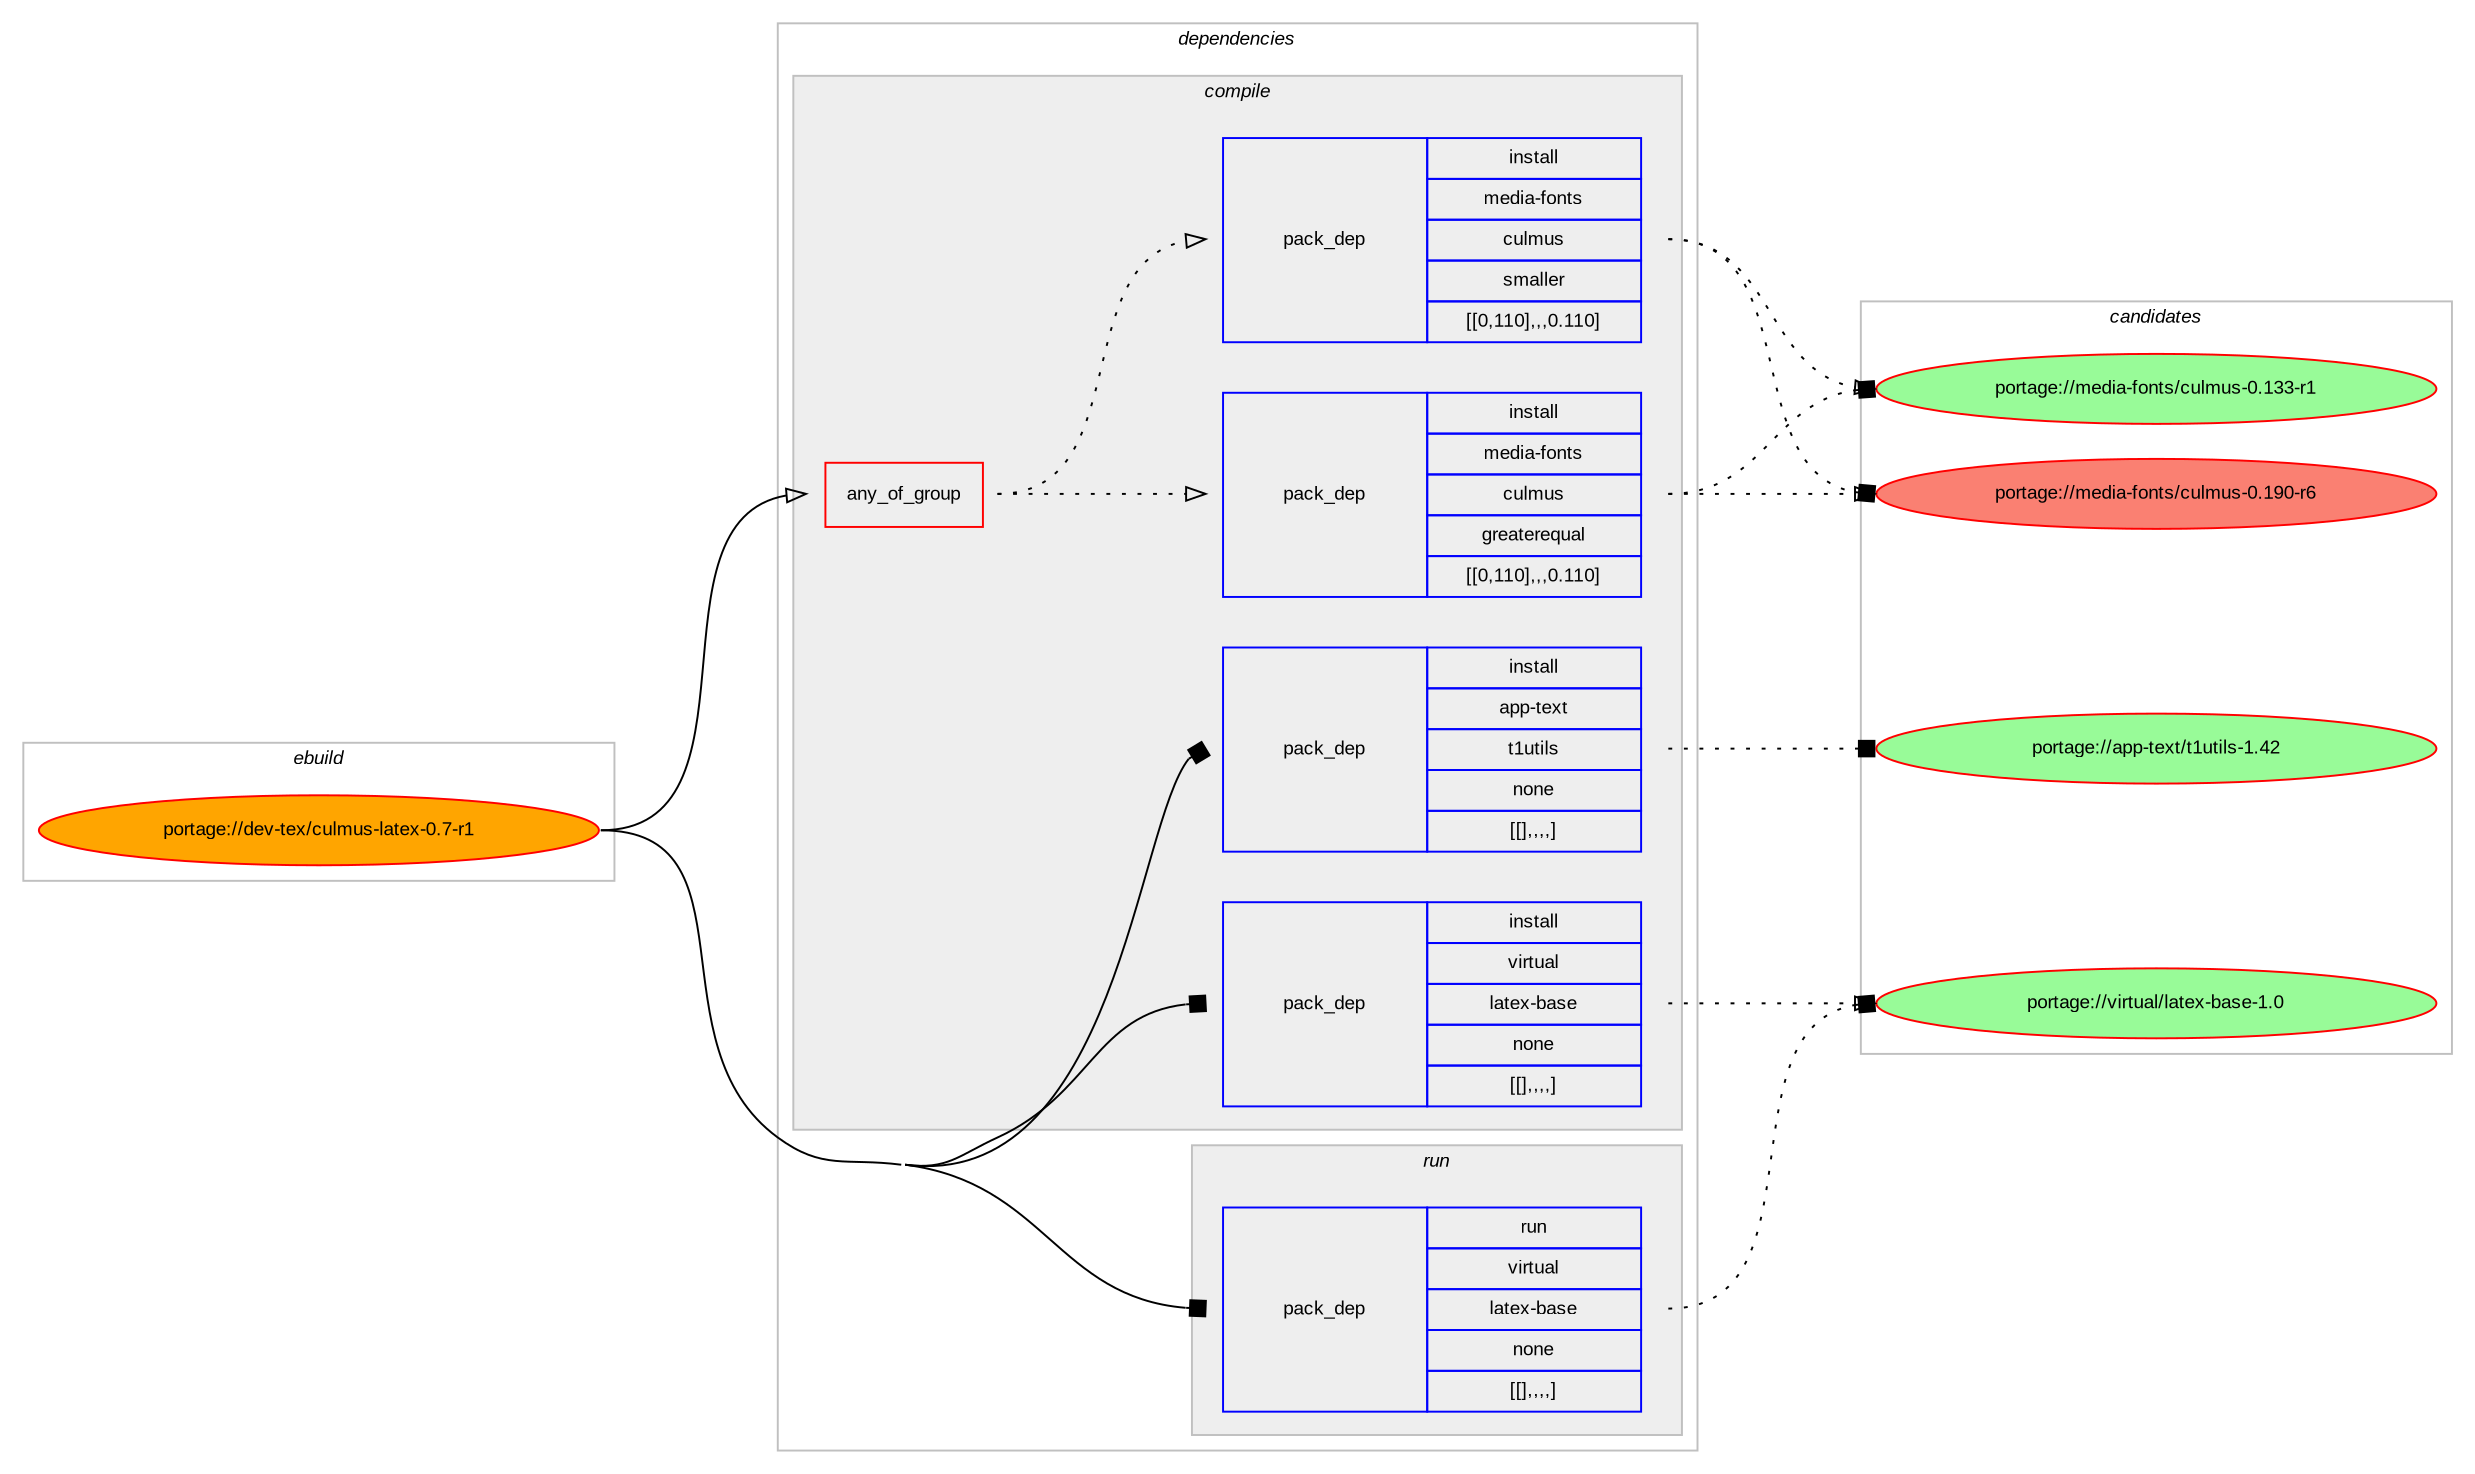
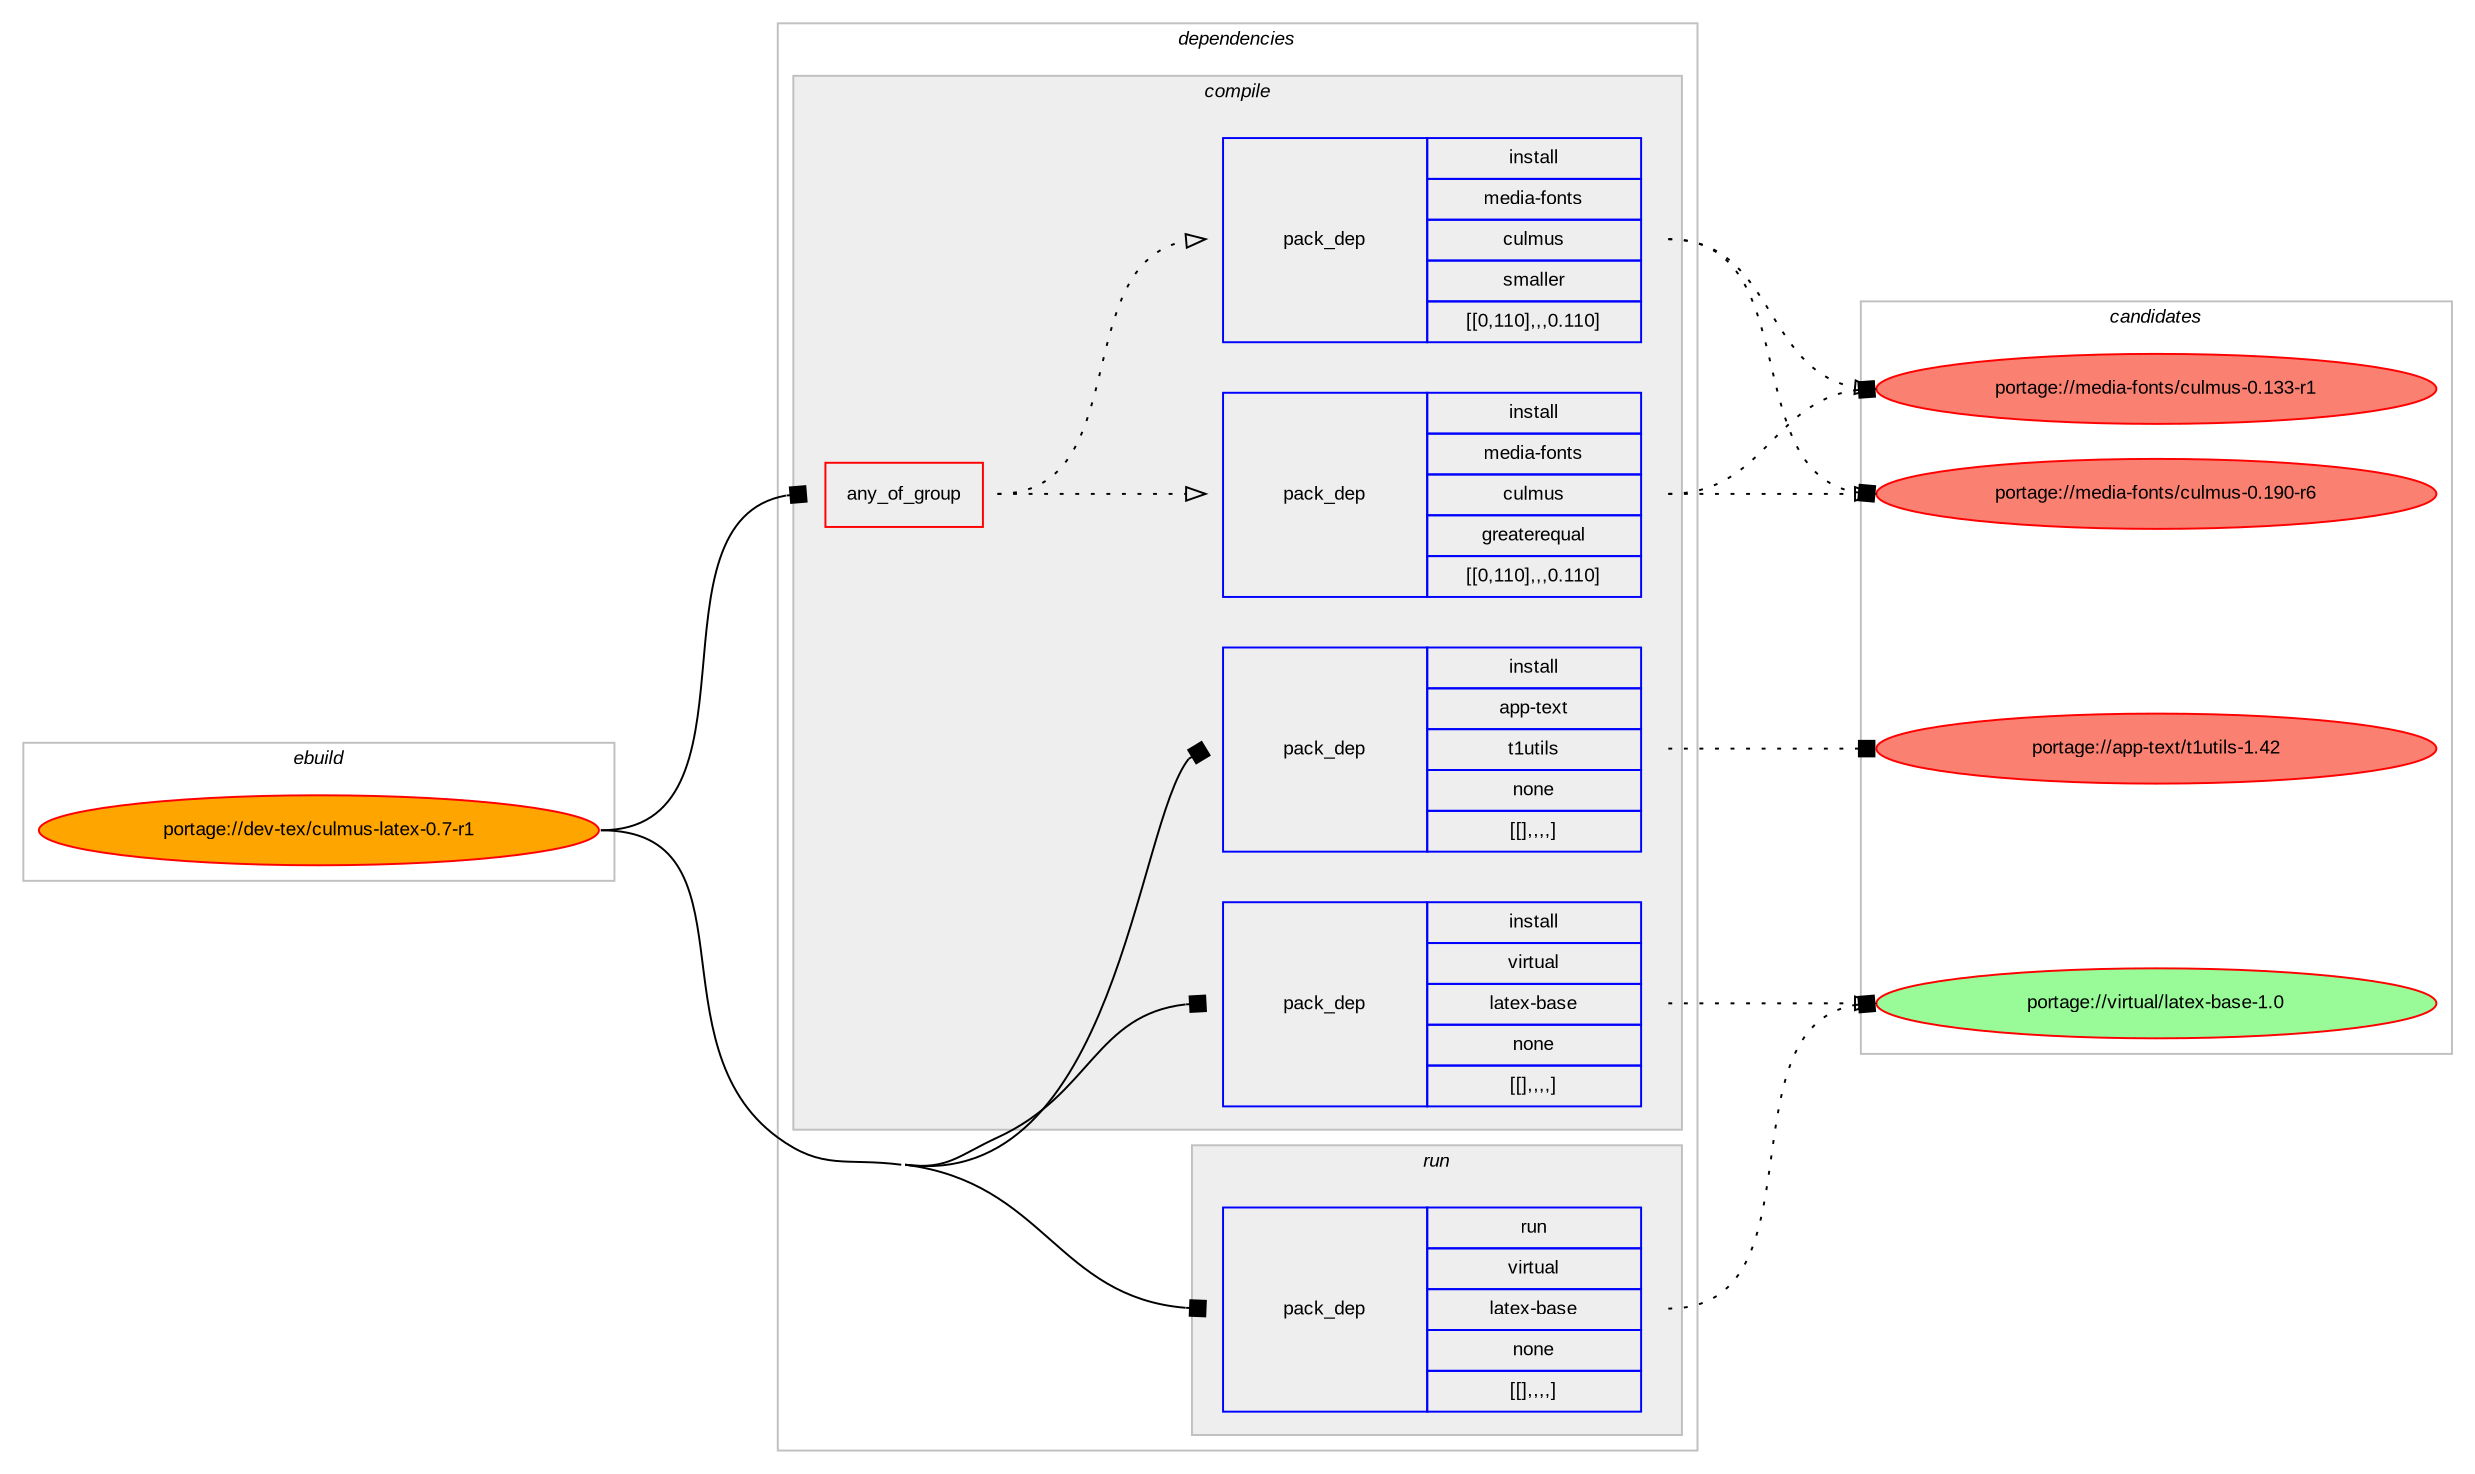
node "portage://media-fonts/culmus-0.133-r1": fillcolor palegreen -> salmon
edge "portage://dev-tex/culmus-latex-0.7-r1" -> "any_of_group": arrowhead onormal -> box
node "portage://app-text/t1utils-1.42": fillcolor palegreen -> salmon
